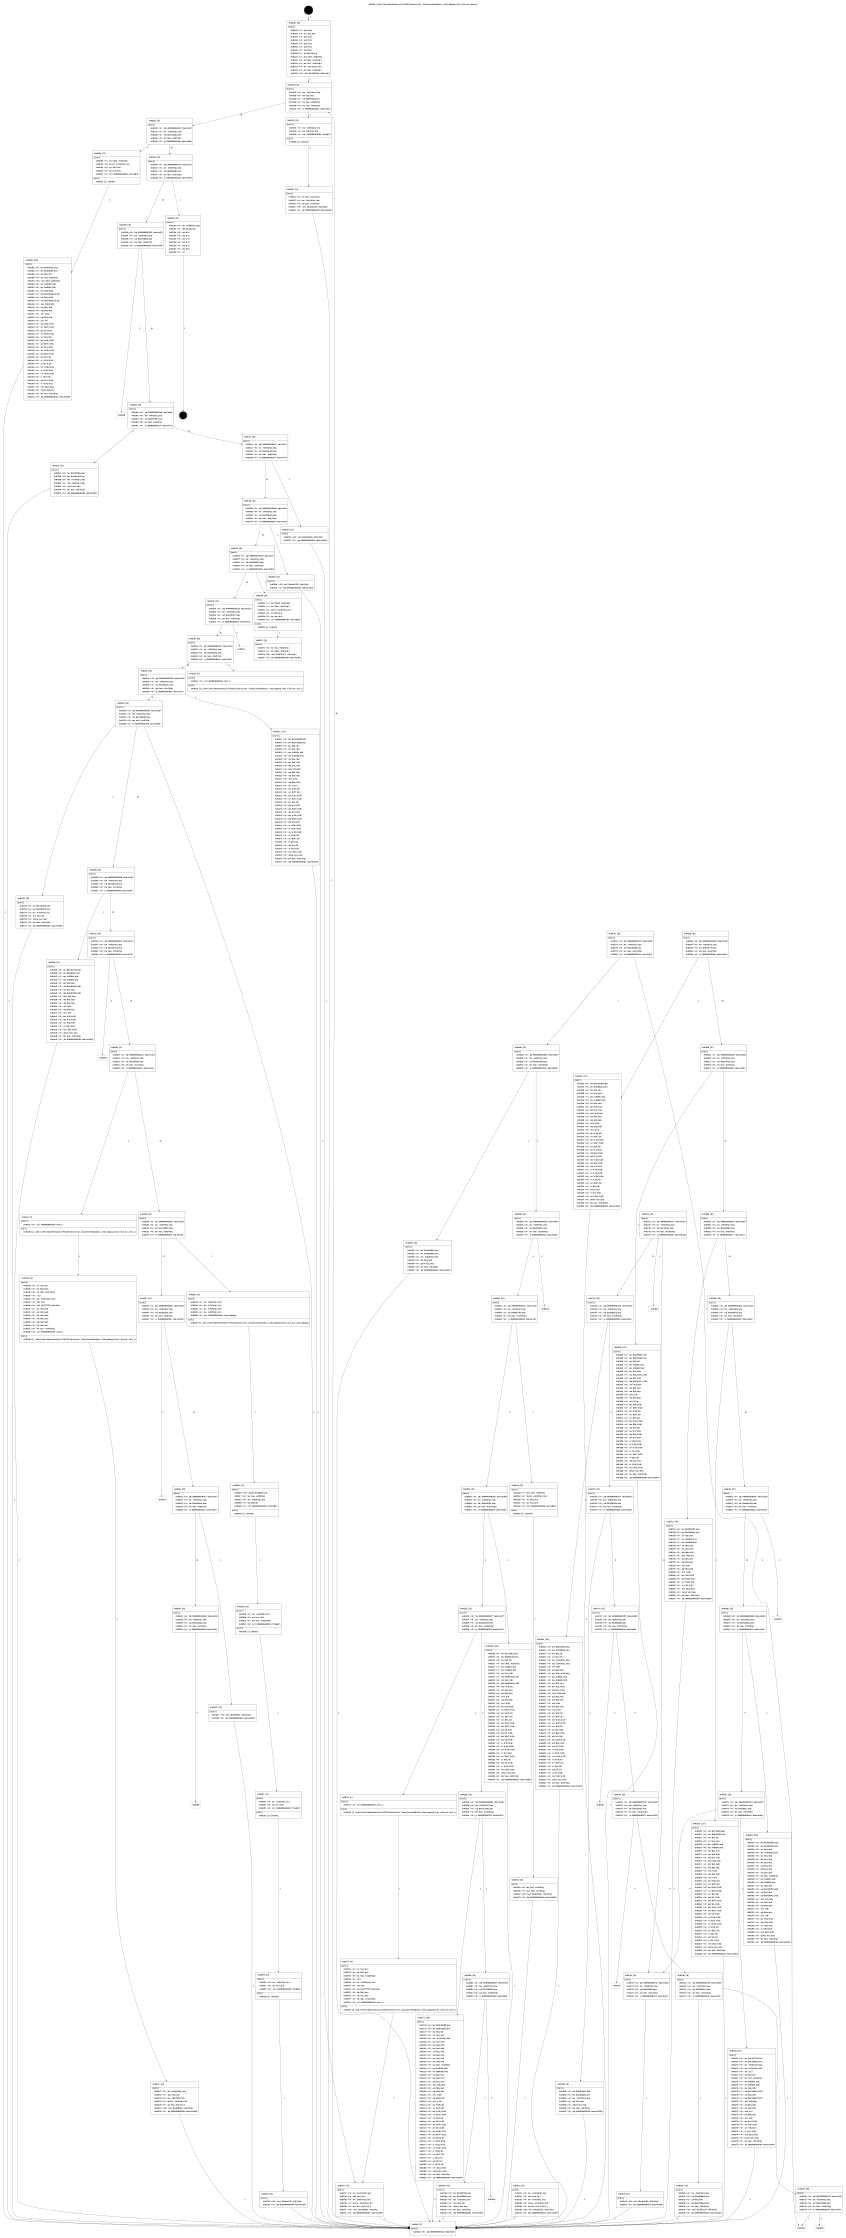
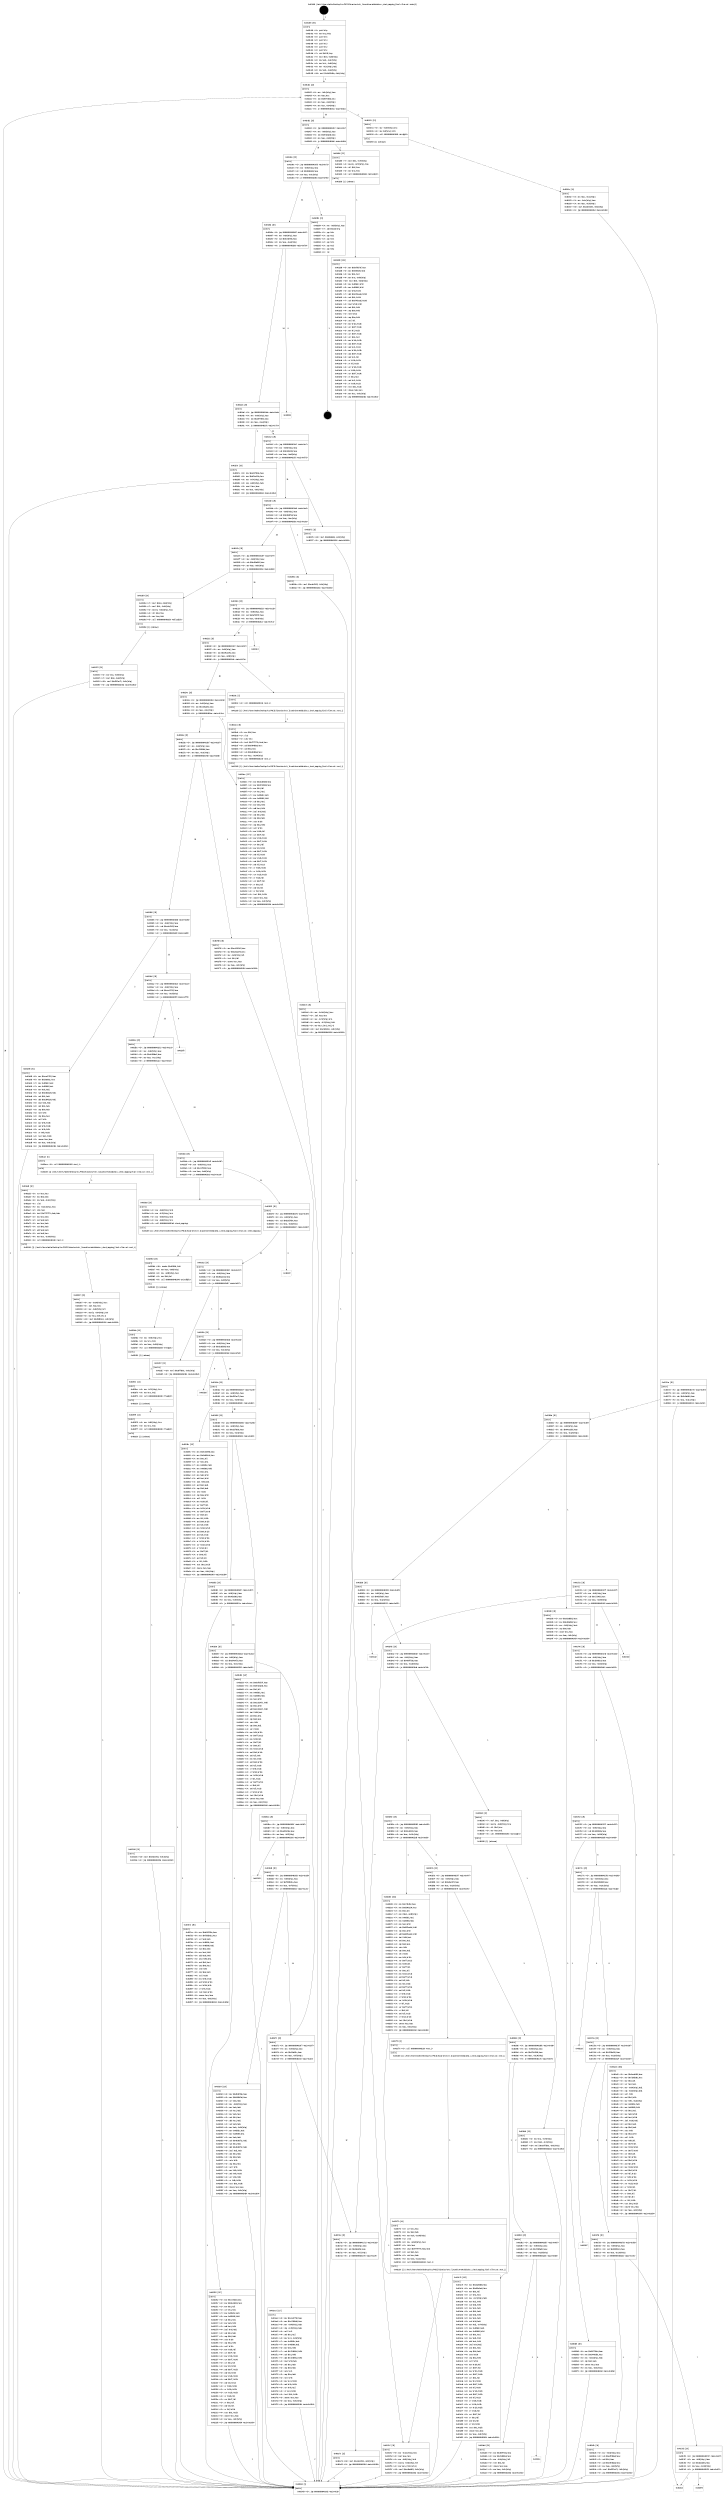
node "0x401ba1 [40]": added
edge "0x40162e [28]" -> "0x40164a [28]": added, label "20"
edge "0x40156a [28]" -> "0x402454 [5]": now "0x401972 [26]" -> "0x402454 [5]"
